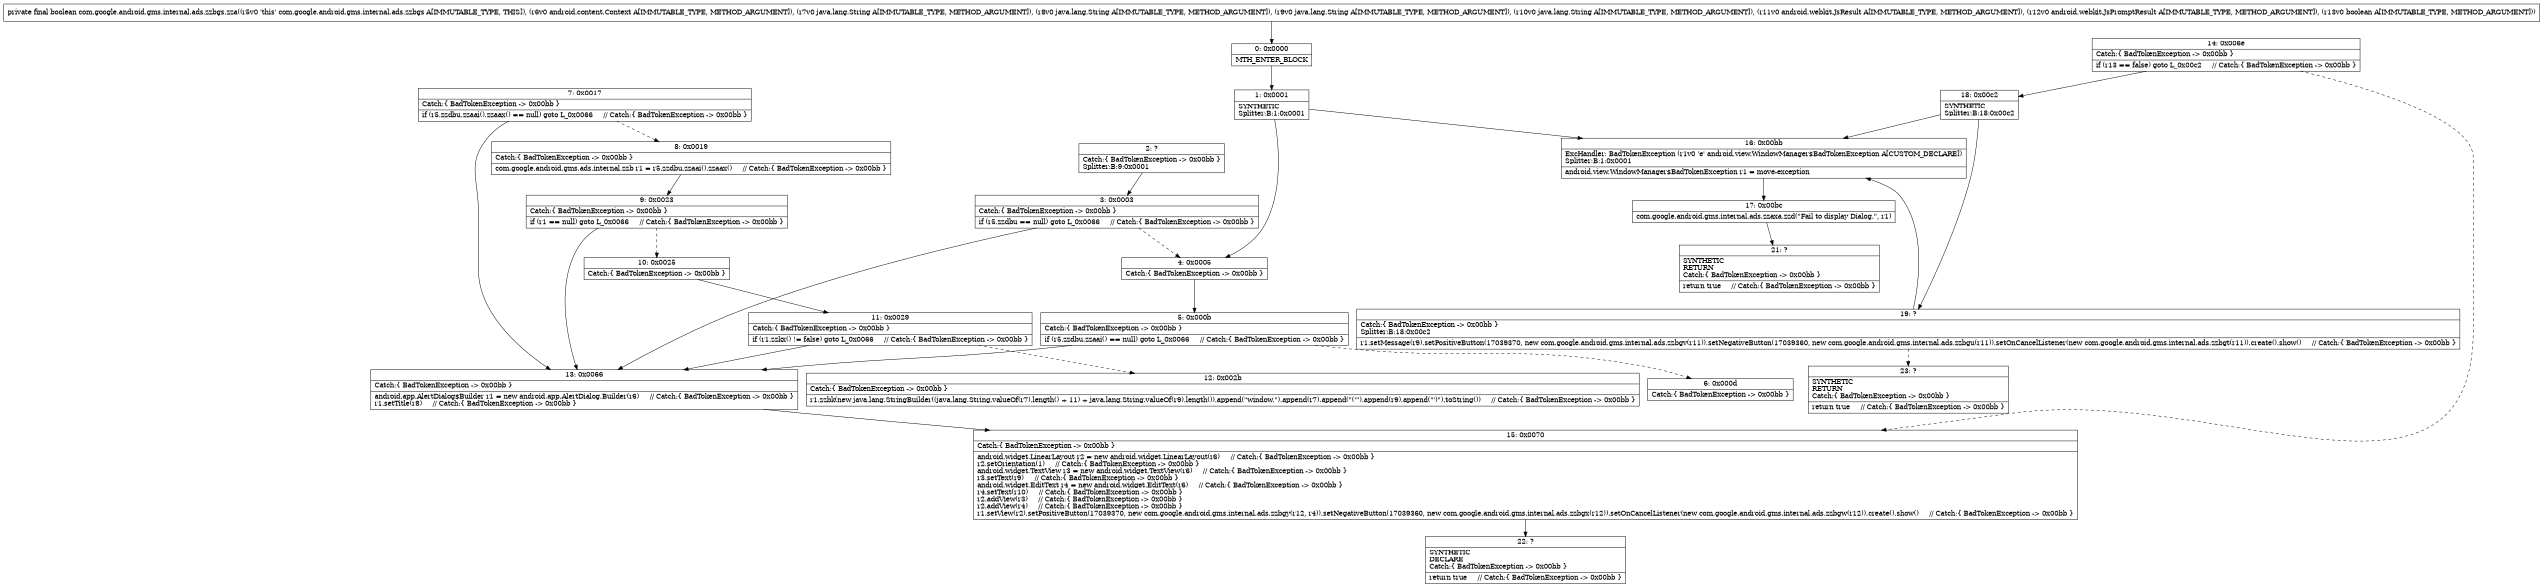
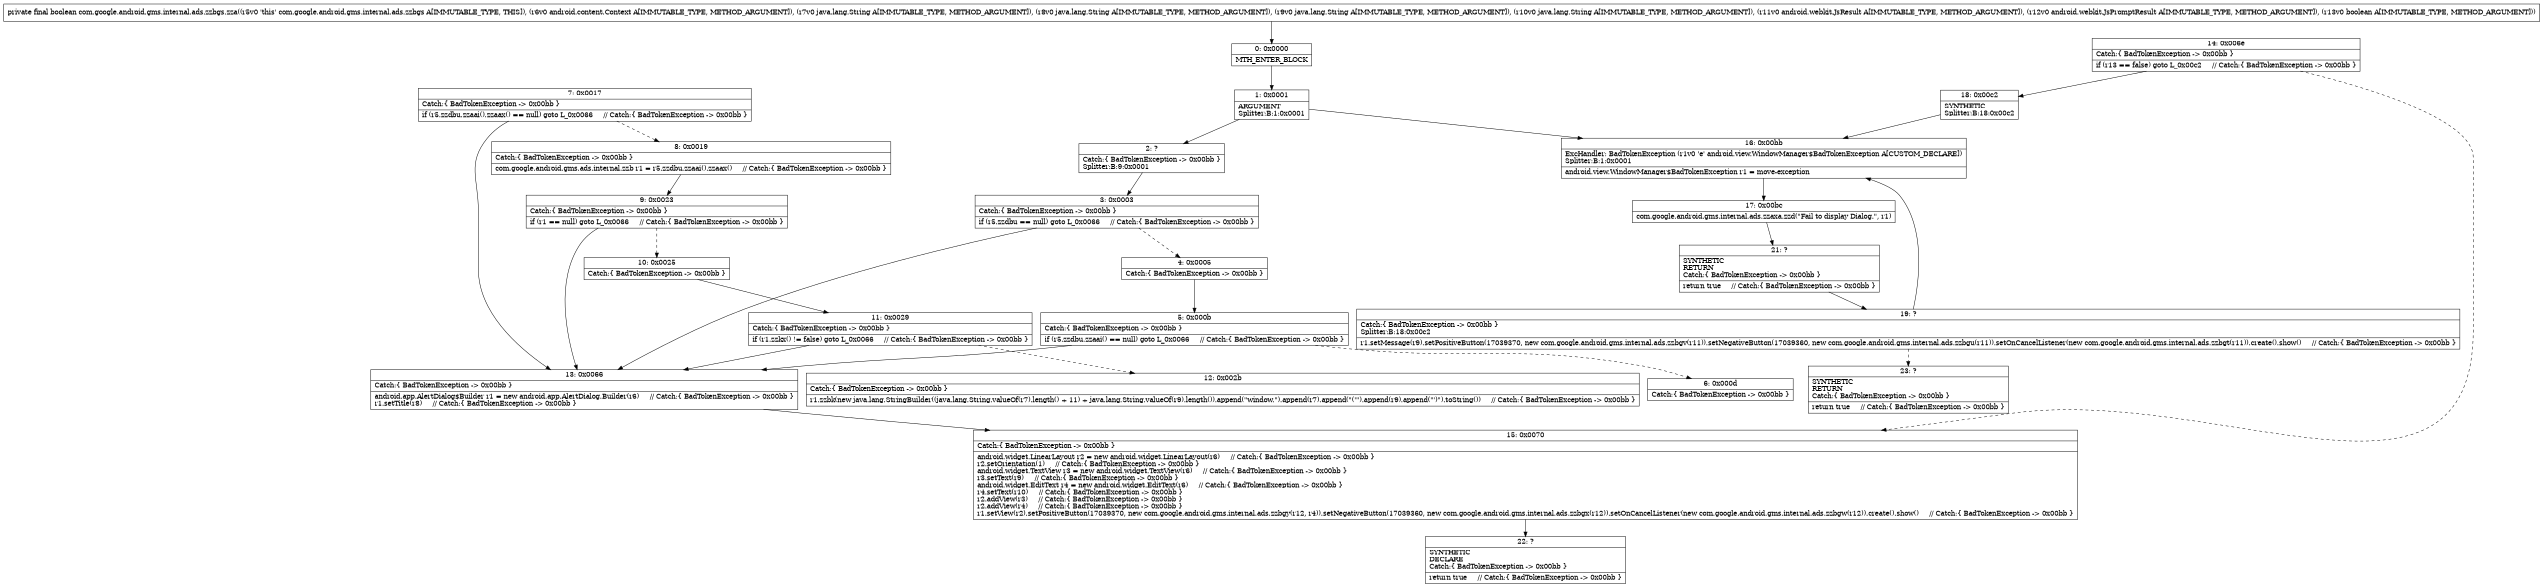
node "1: 0x0001": text "SYNTHETIC" -> "ARGUMENT"
edge "1: 0x0001" -> "4: 0x0005": now "1: 0x0001" -> "2: ?"
edge "18: 0x00c2" -> "19: ?": now "21: ?" -> "19: ?"
